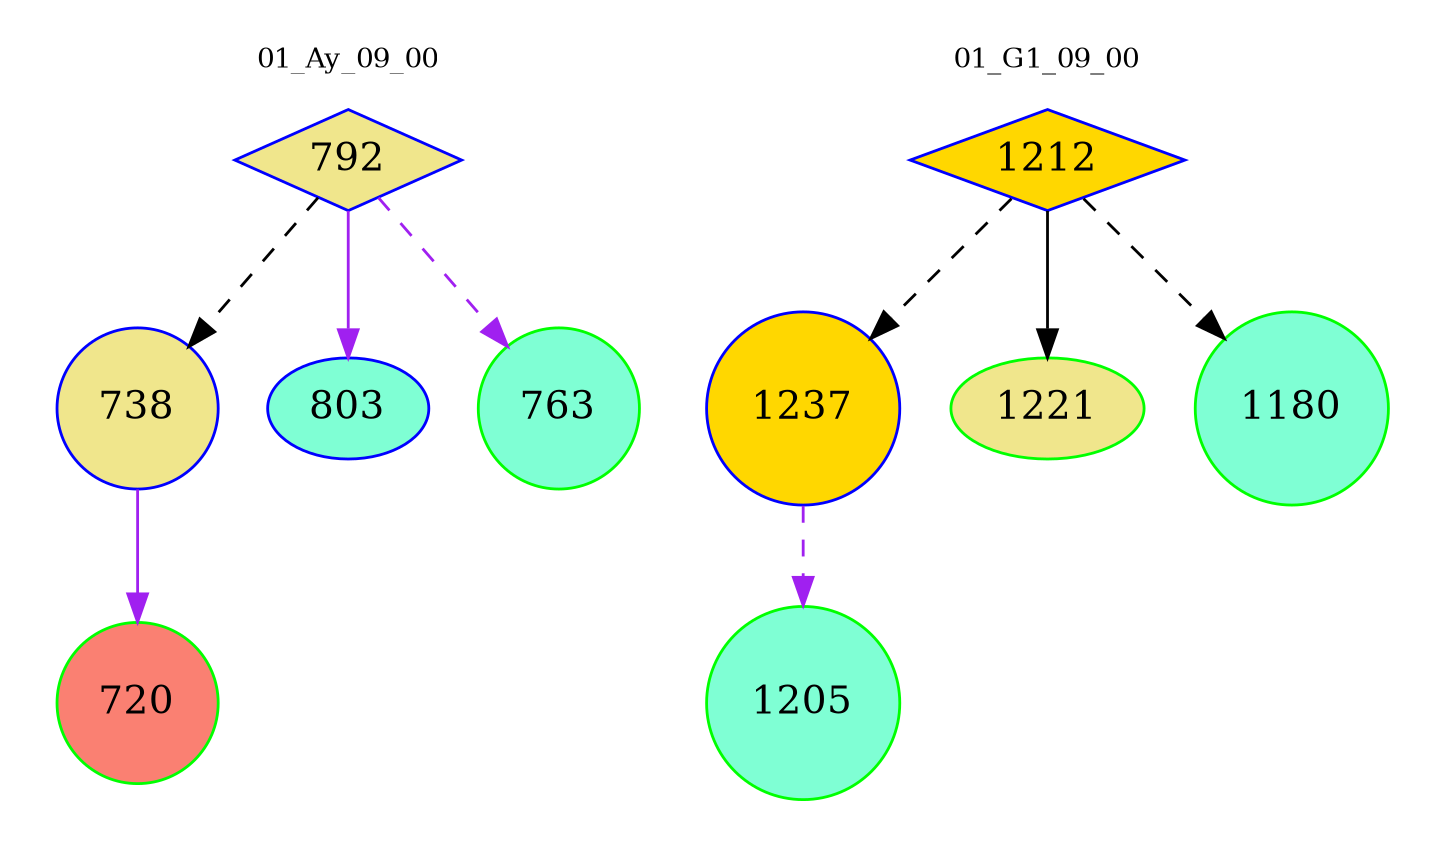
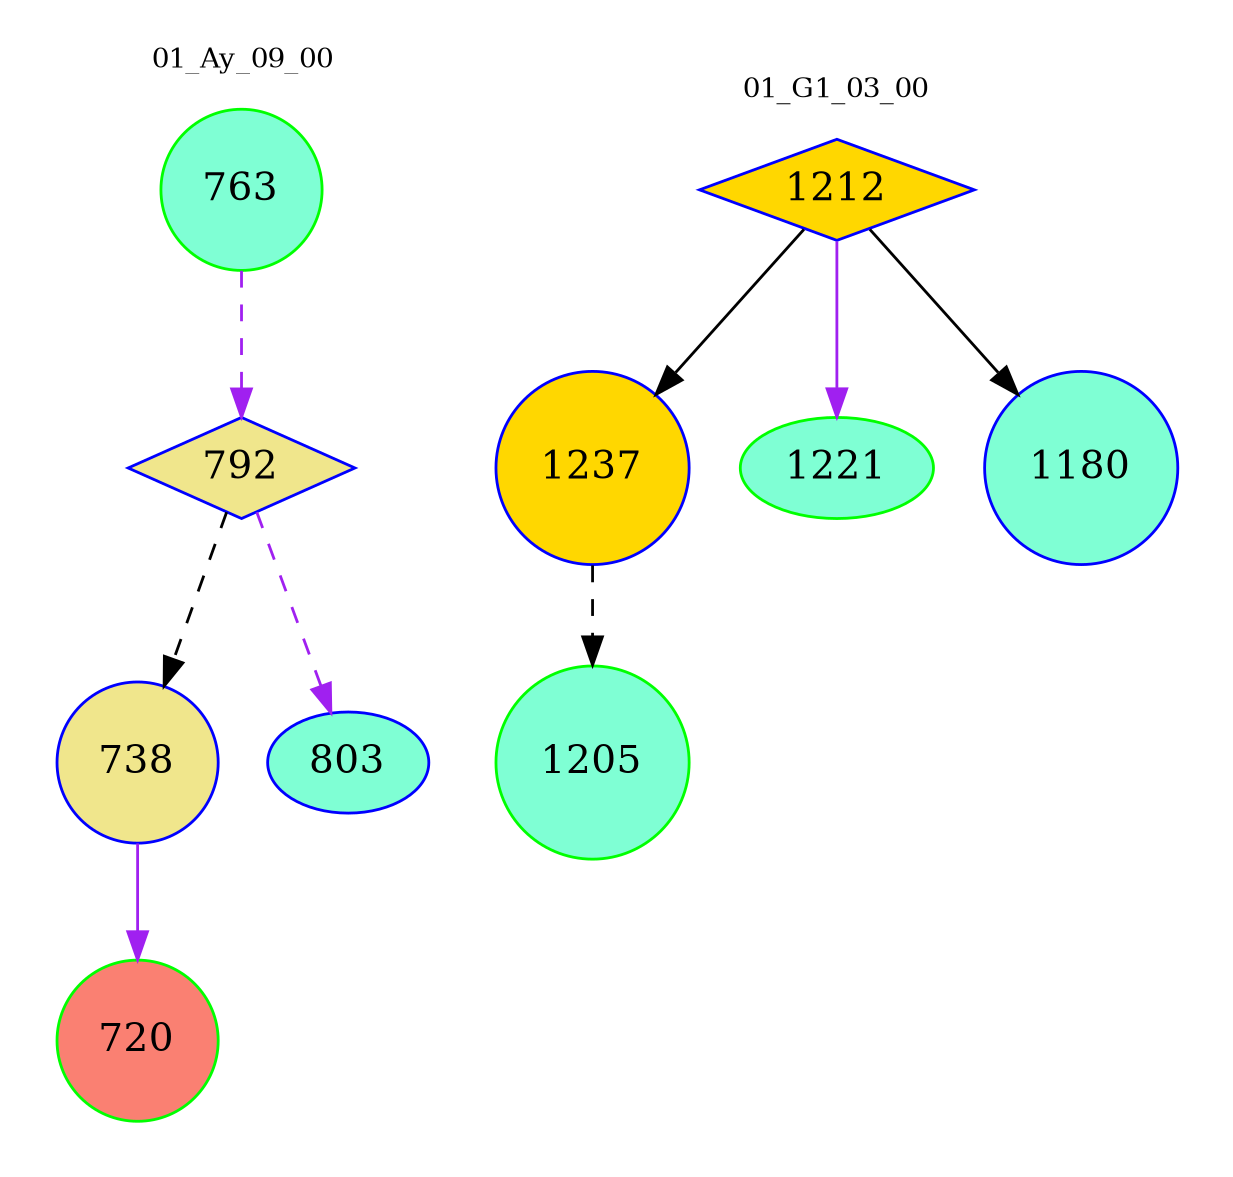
cluster "01_G1_09_00": label "01_G1_09_00" -> "01_G1_03_00"
edge "1212" -> "1237": style dashed -> solid
edge "1212" -> "1180": style dashed -> solid
edge "792" -> "763": reversed
edge "792" -> "803": style solid -> dashed
edge "1212" -> "1221": color black -> purple
node "1221": fillcolor khaki -> aquamarine
node "1180": color green -> blue
edge "1237" -> "1205": color purple -> black
